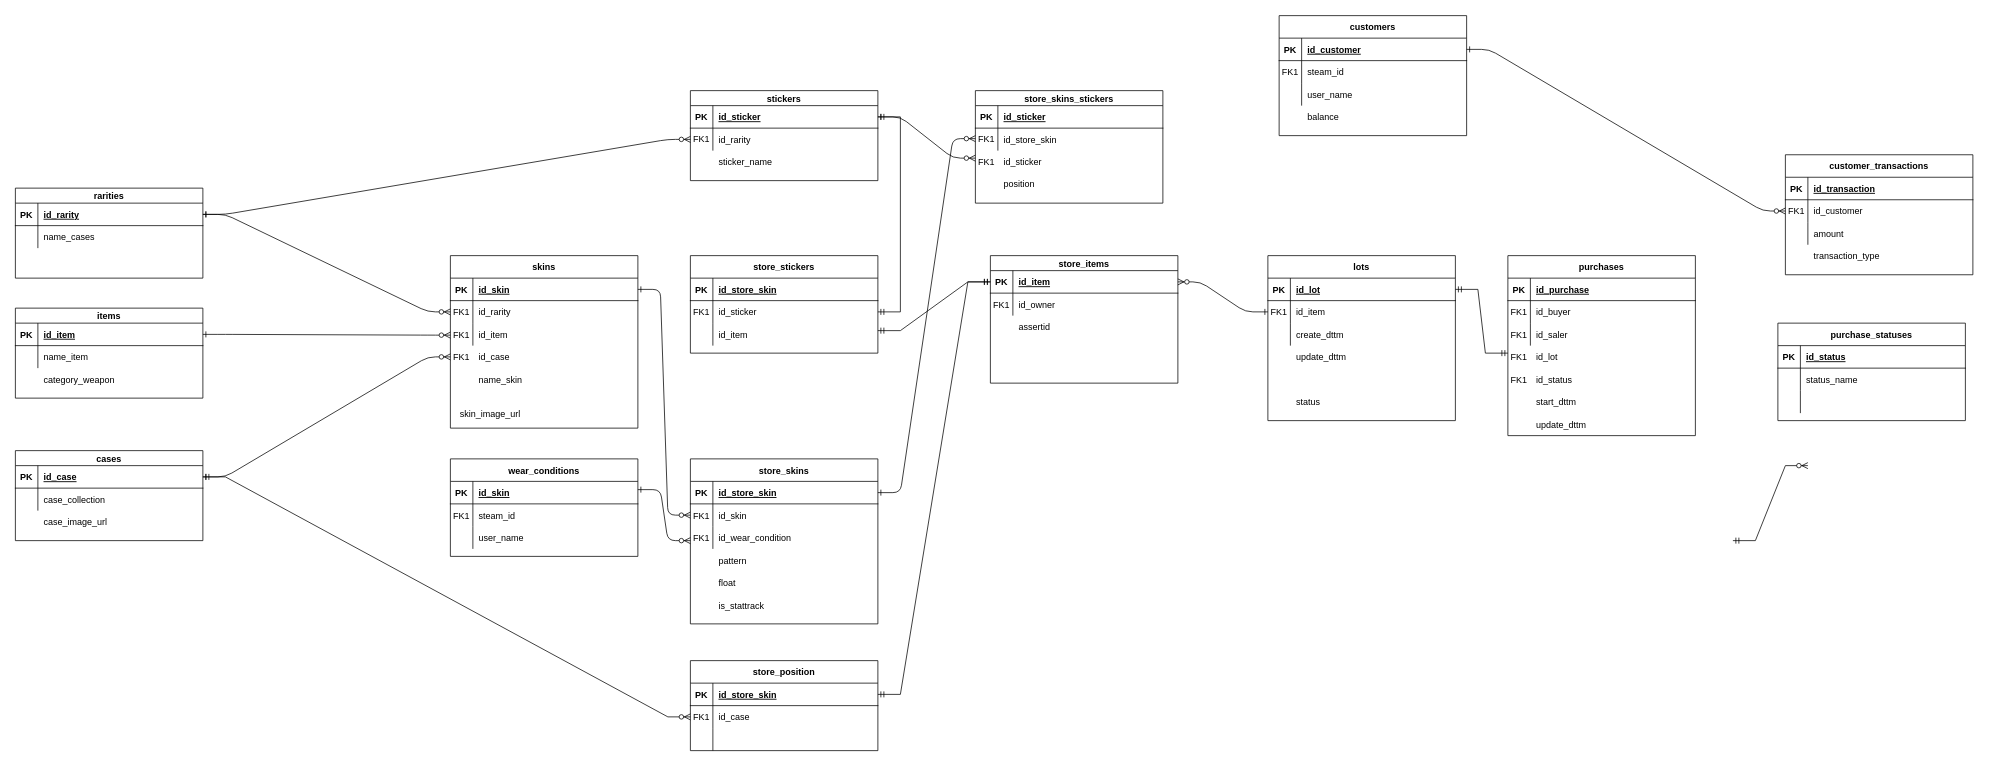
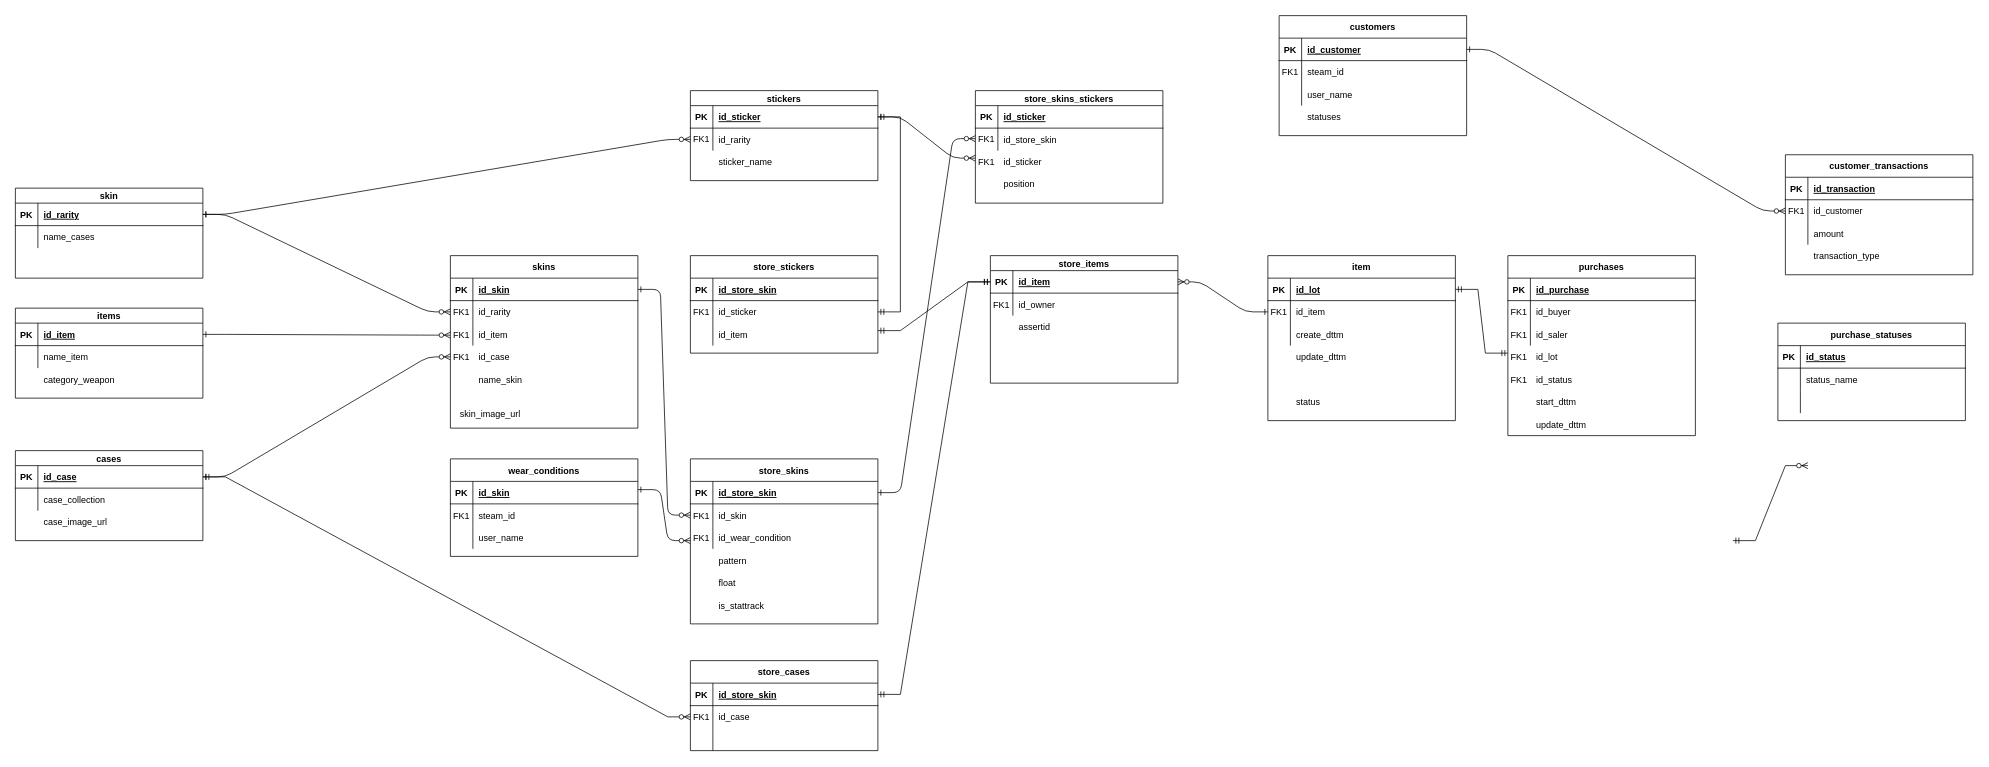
node "balance": label "balance" -> "statuses"
node "rarities": label "rarities" -> "skin"
node "lots": label "lots" -> "item"
node "store_position": label "store_position" -> "store_cases"
